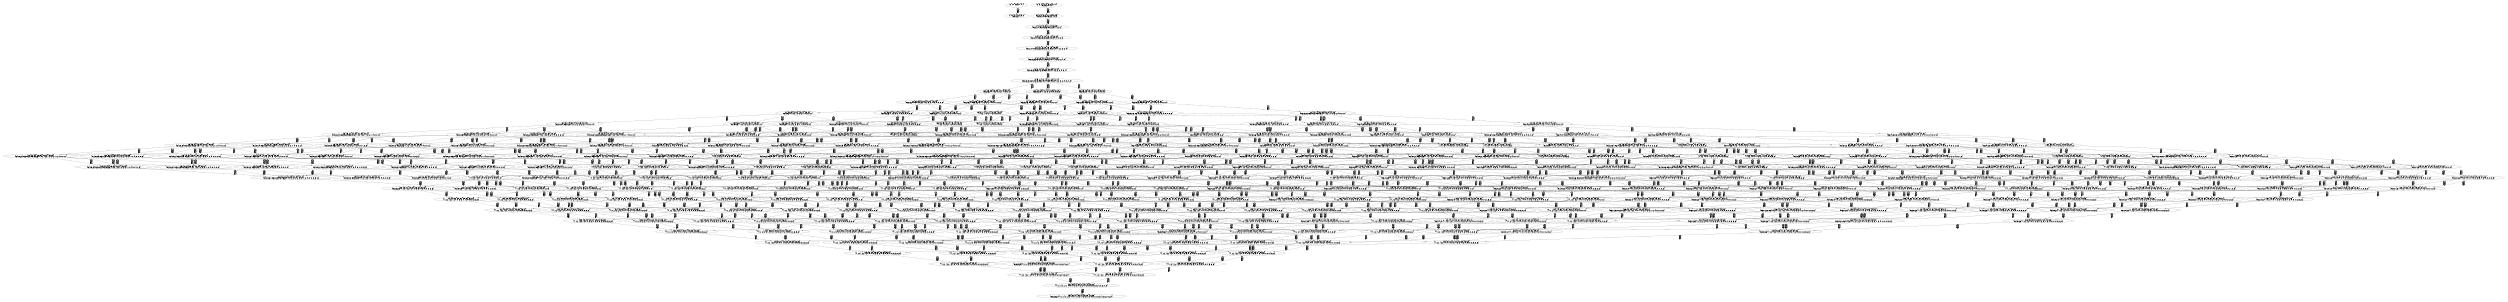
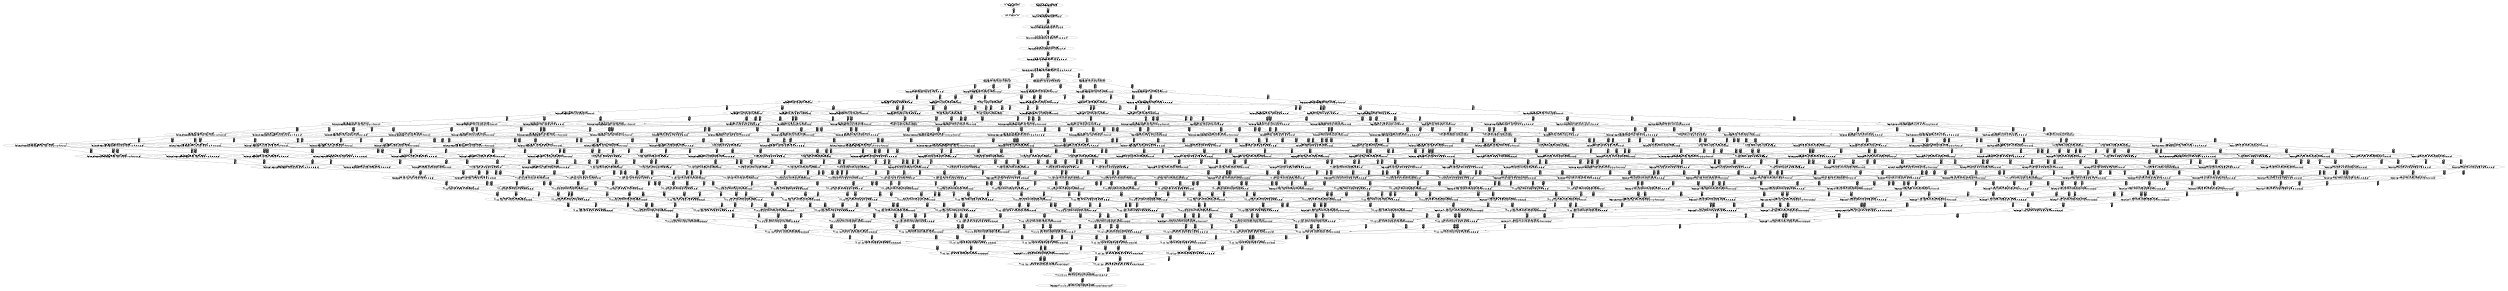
node "S2: [48, 48] [48, 48] [48, 61] [87, 110] {T0J1:87-110}{1, 2}": removed
edge "S0: [0, 0] [0, 0] [0, 0] [0, 0] {}{}" -> "S1: [0, 0] [0, 0] [0, 0] [48, 61] {T0J0:48-61}{1}": reversed
